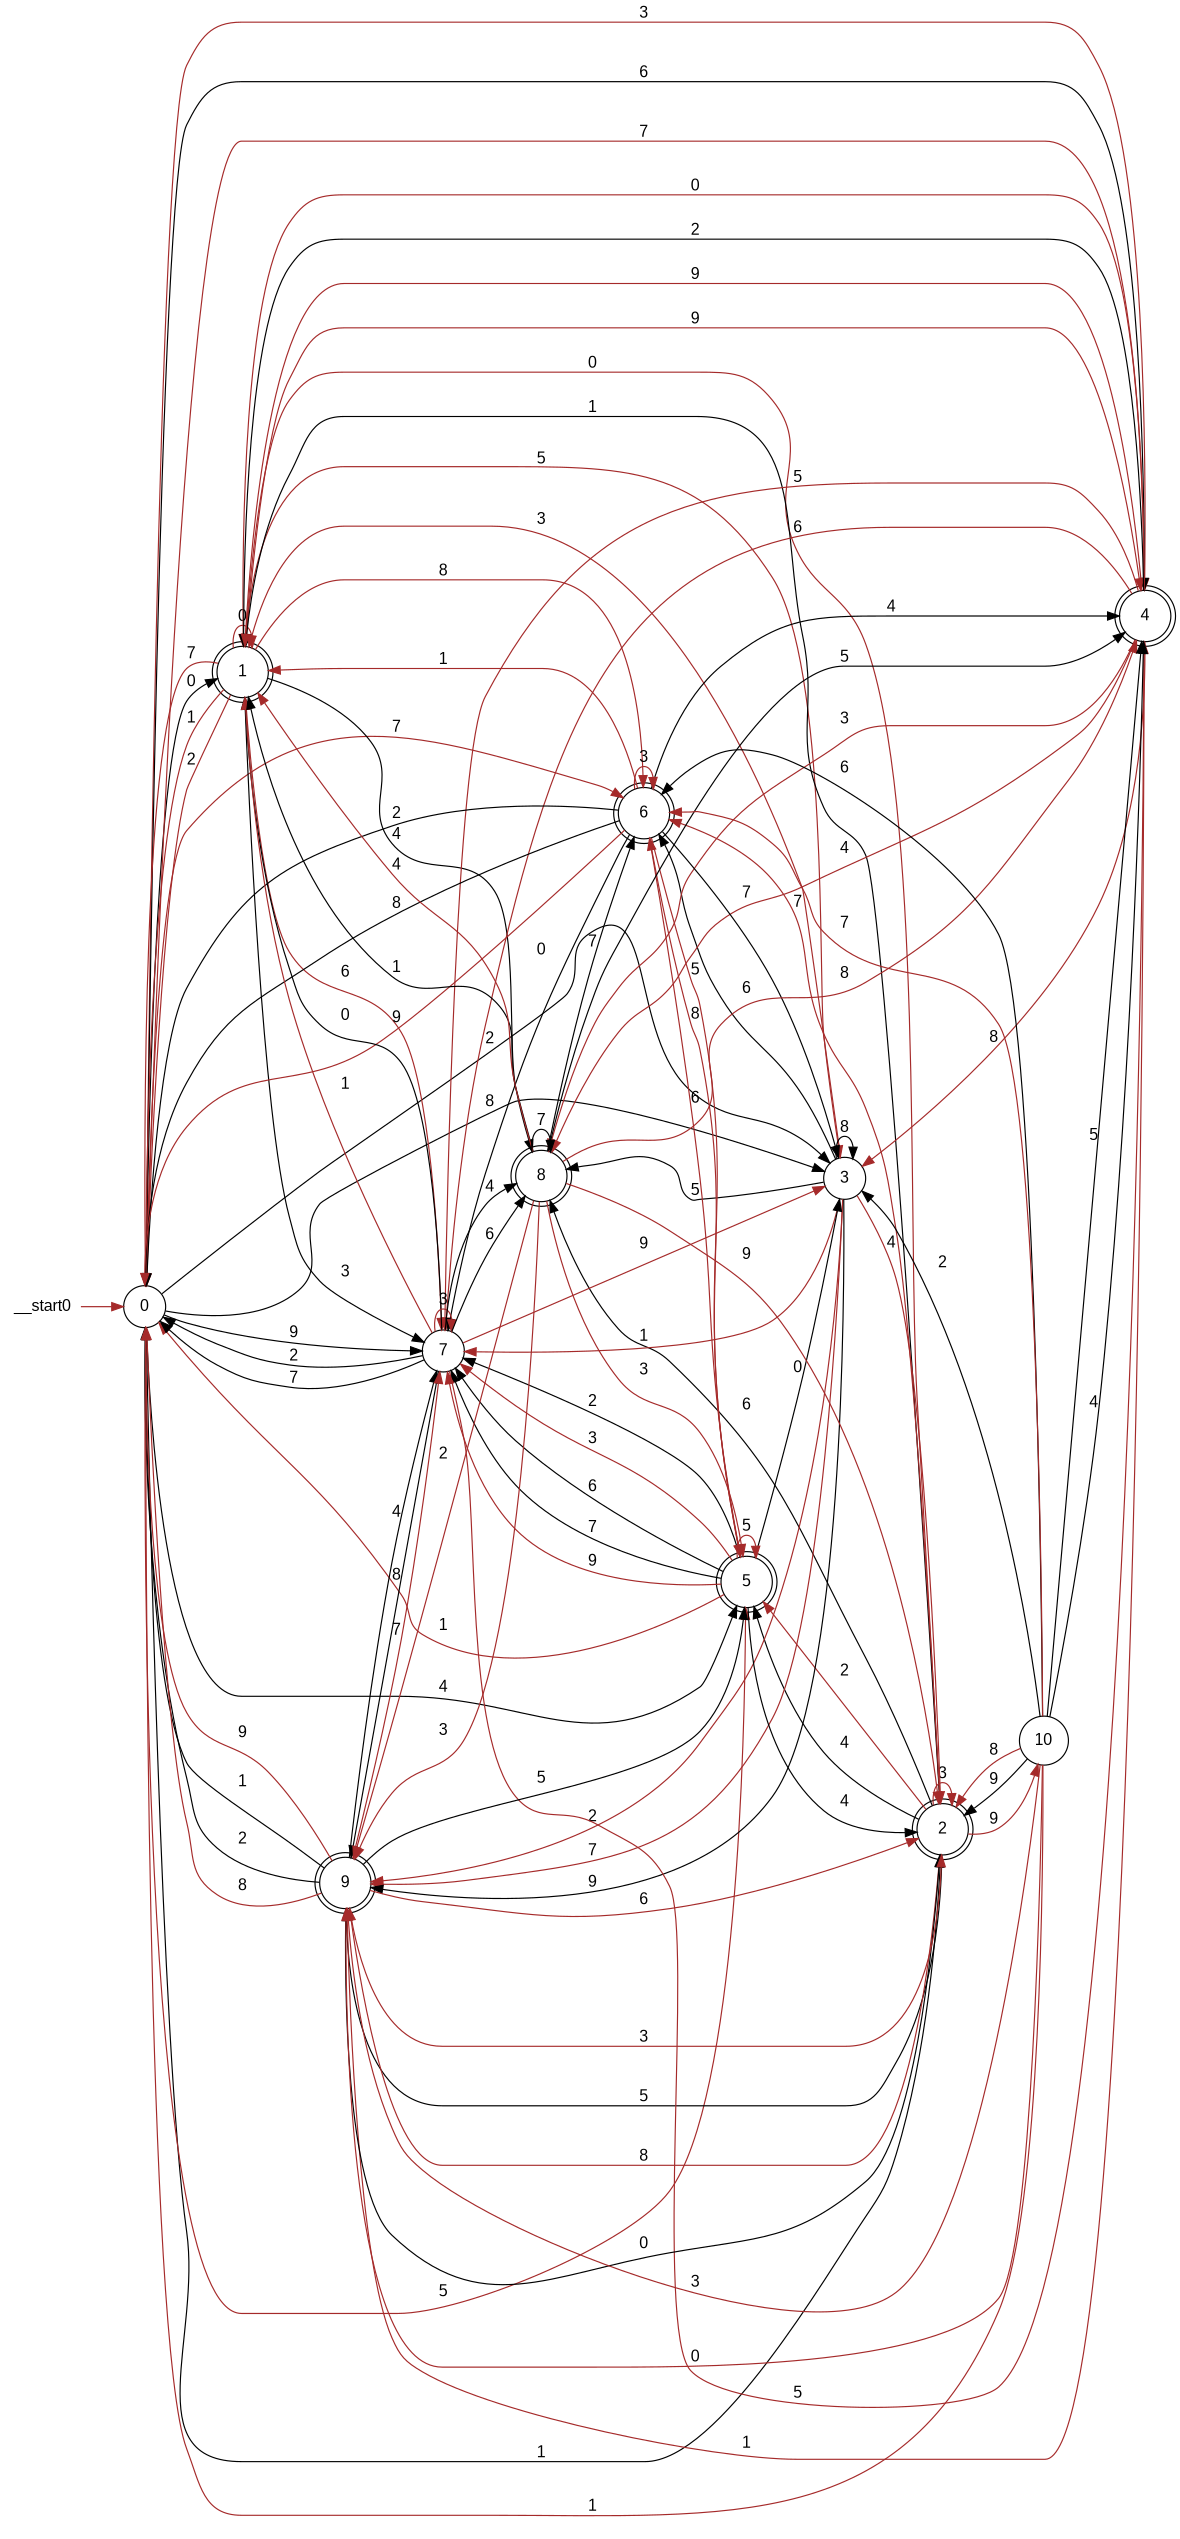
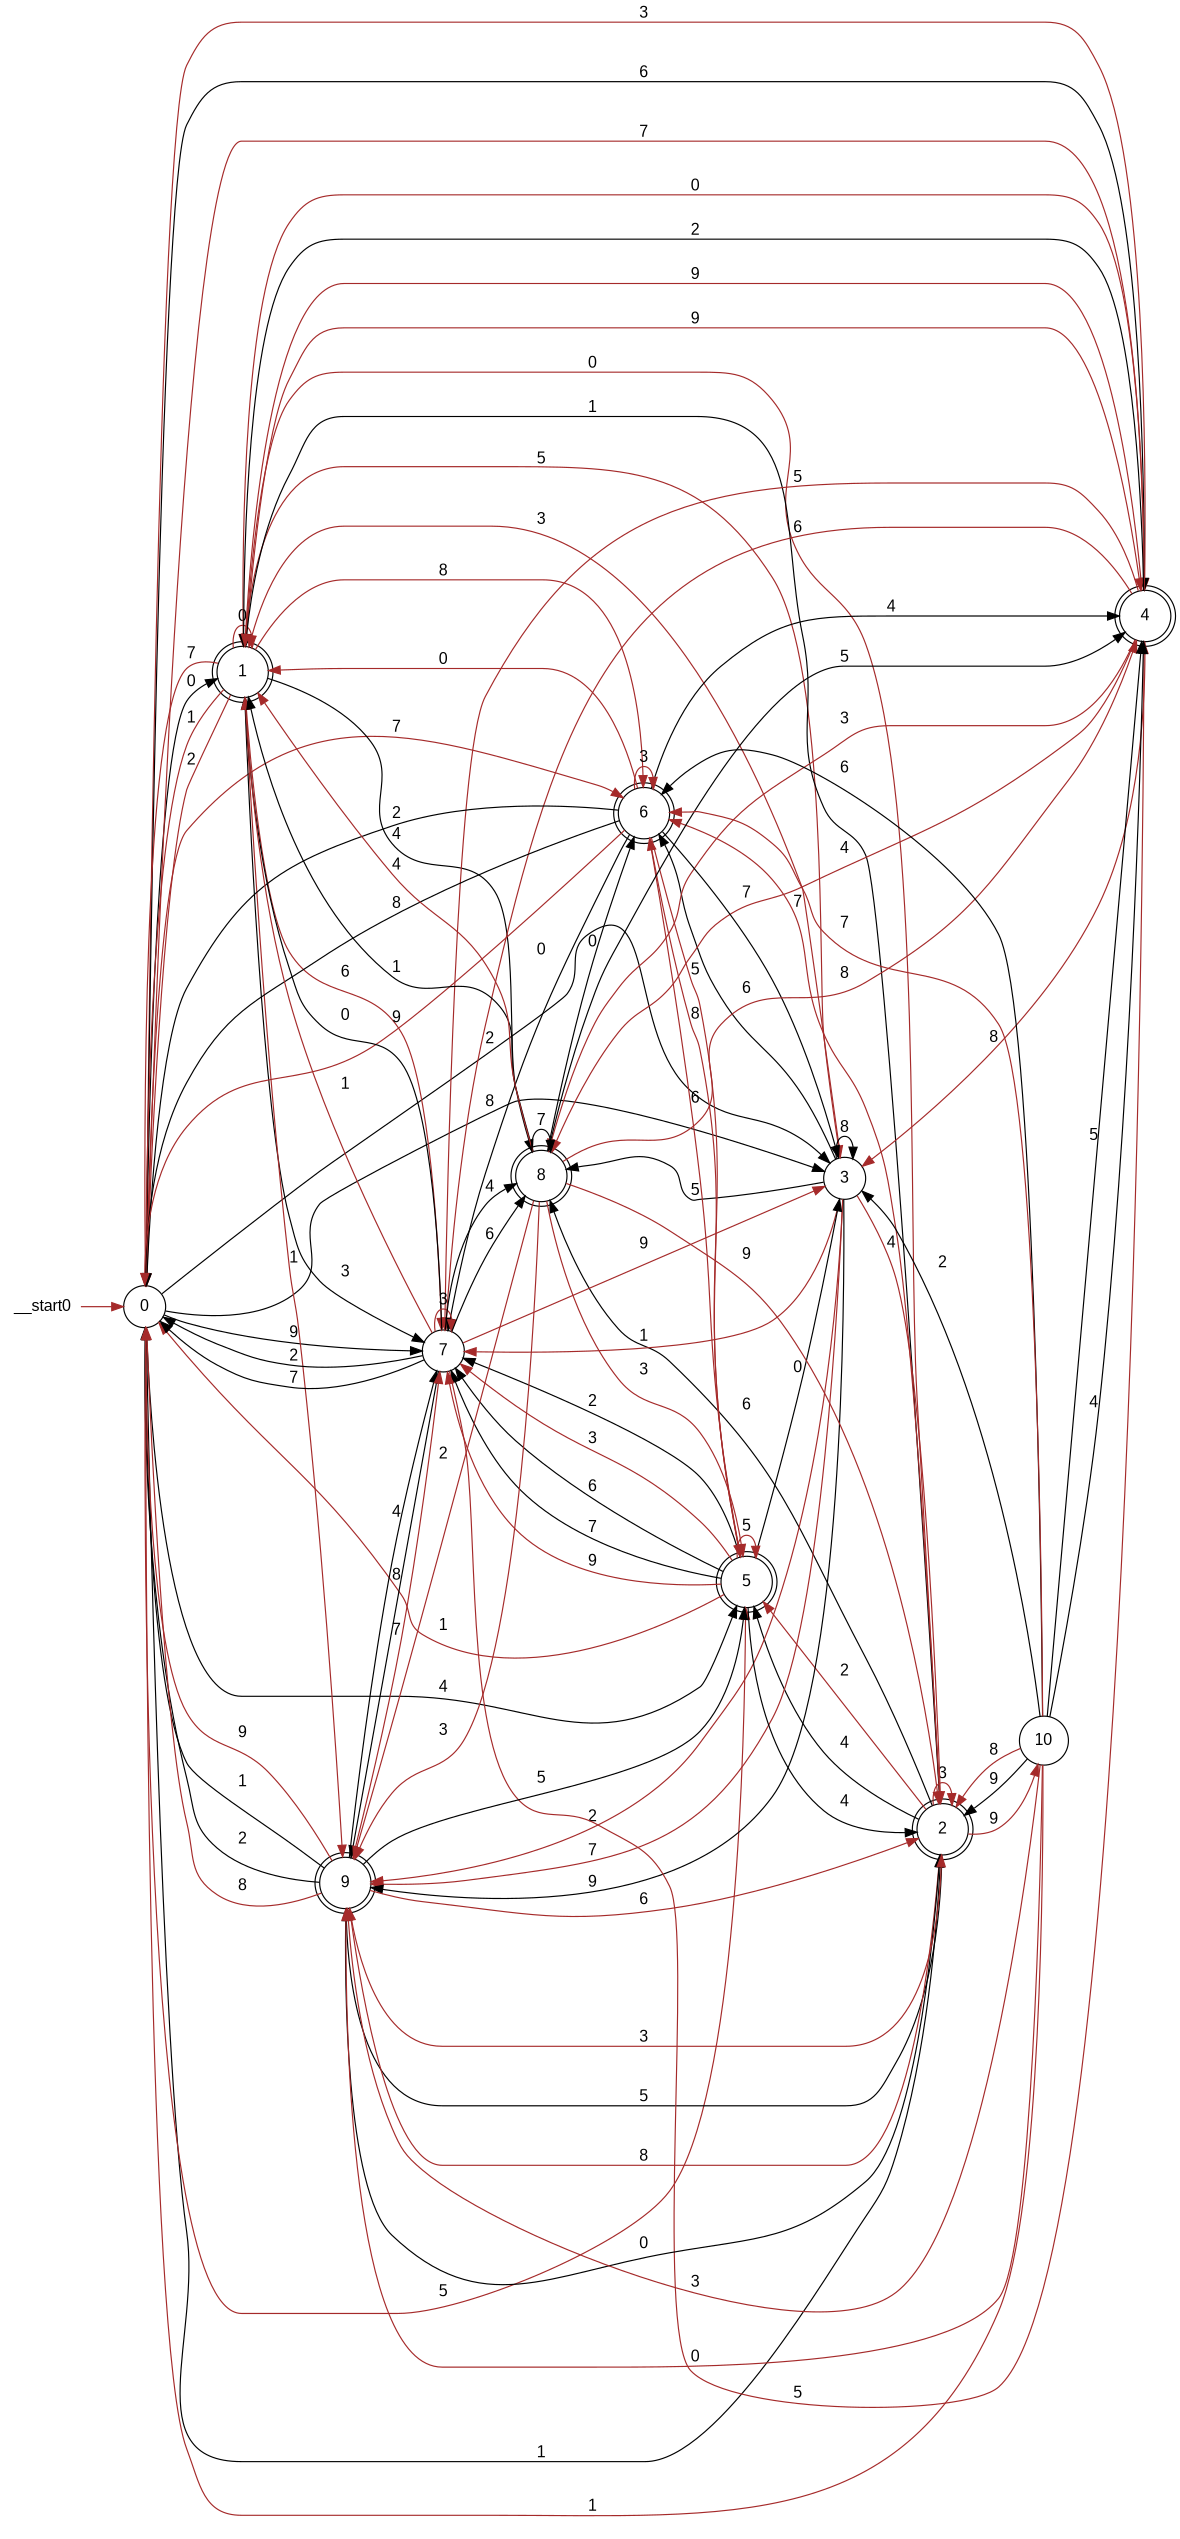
edge "6" -> "1": label "1" -> "0"
edge "8" -> "6": label "7" -> "0"
edge "4" -> "9": now "1" -> "9"
